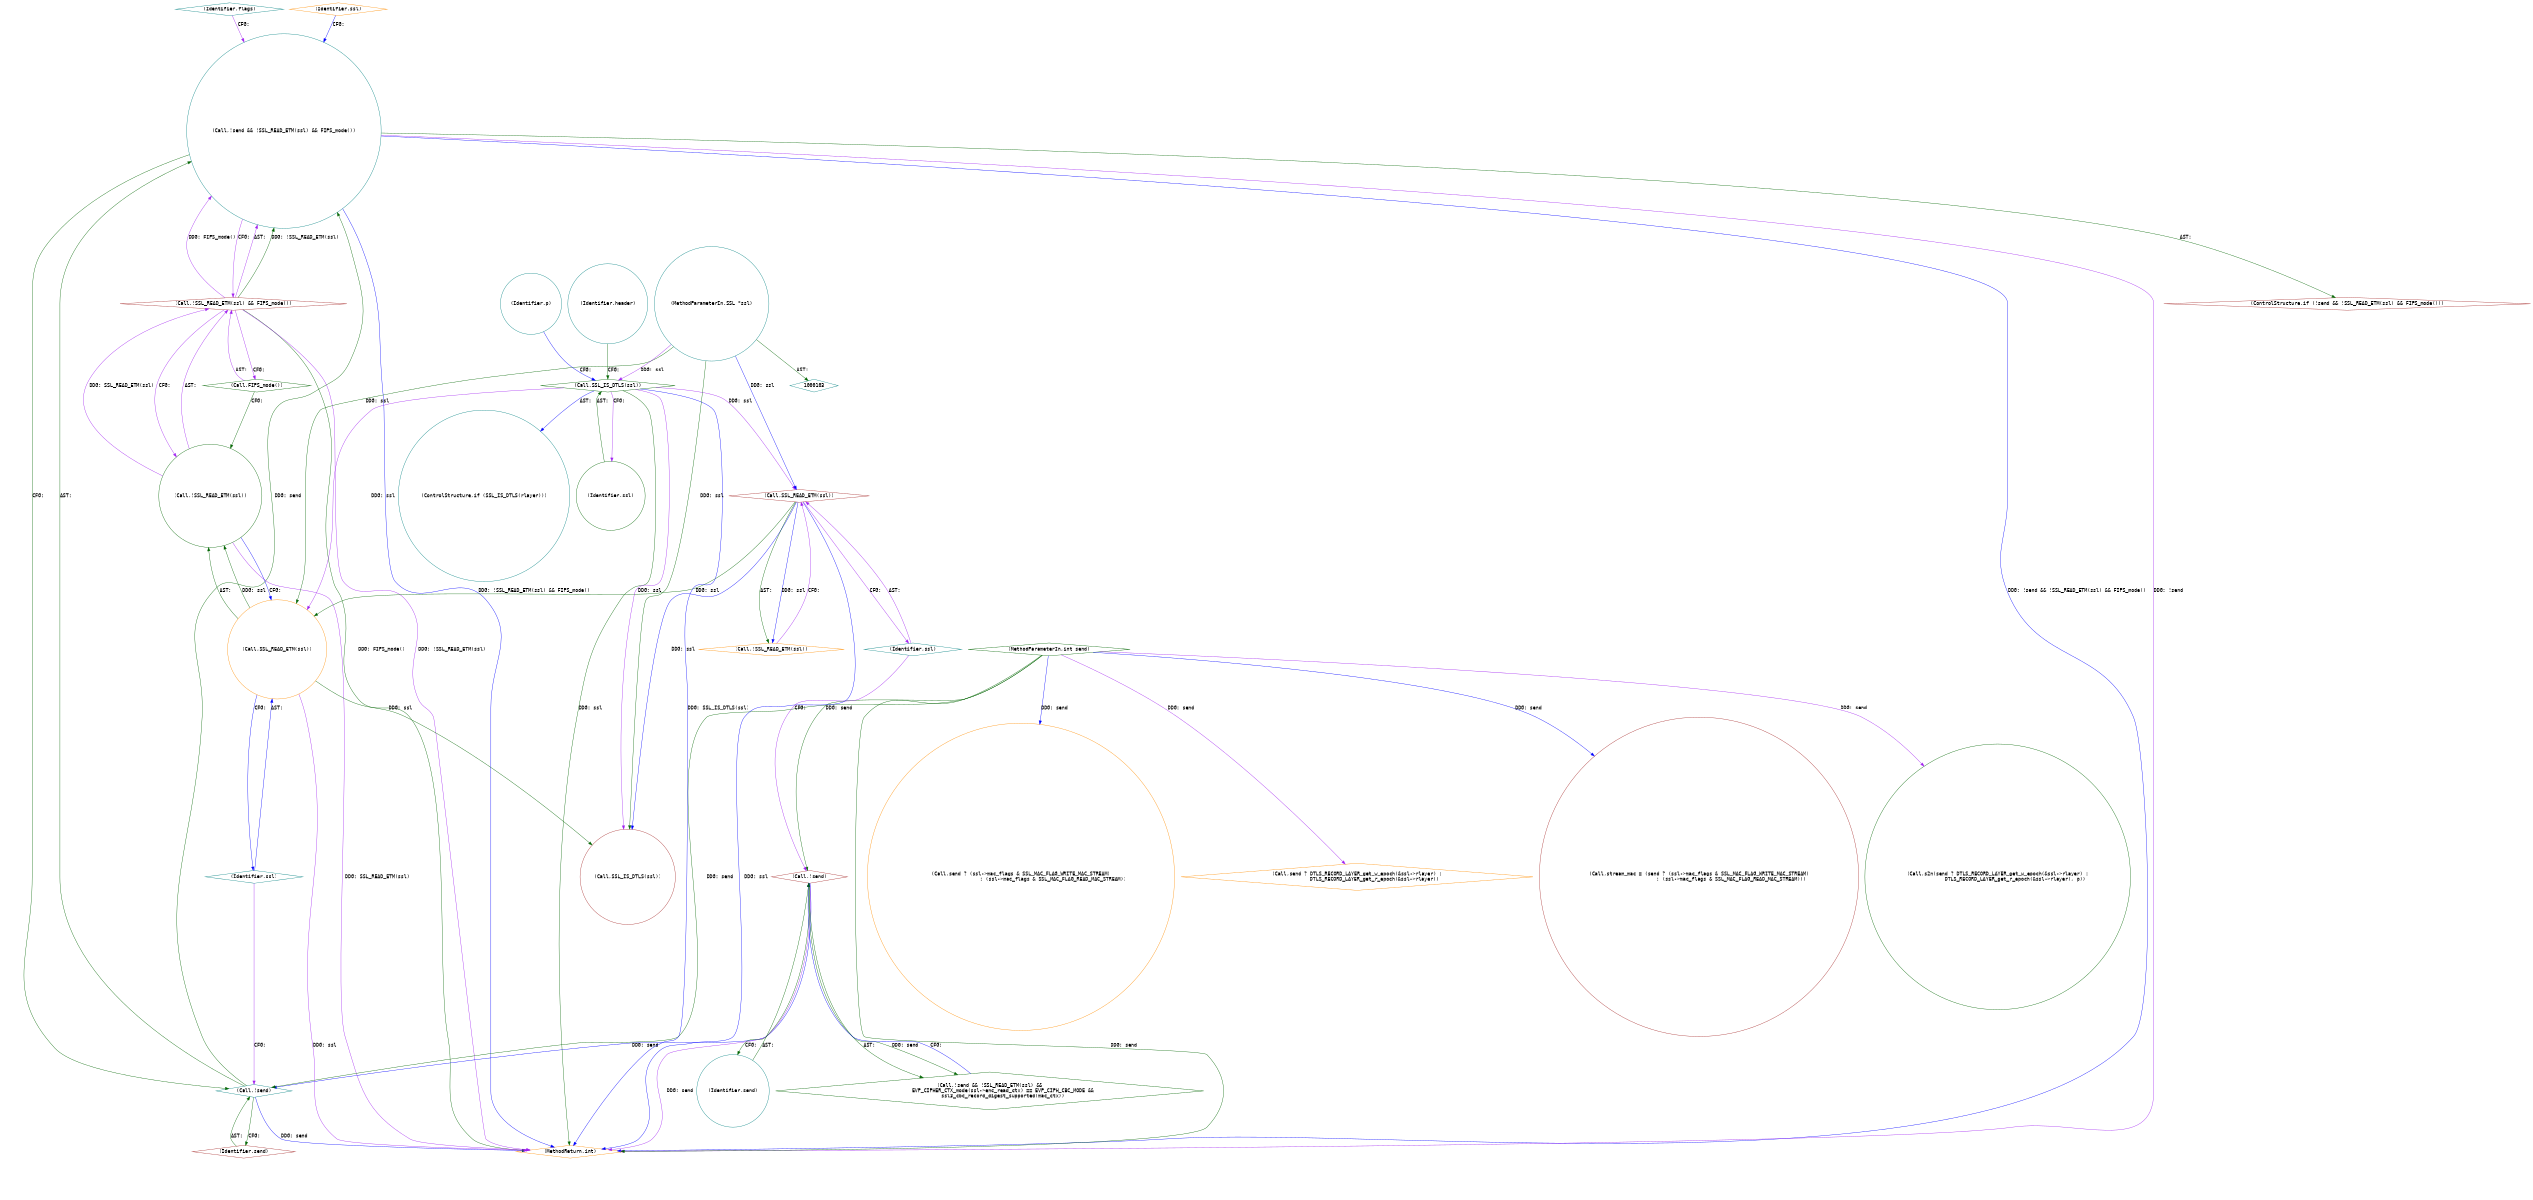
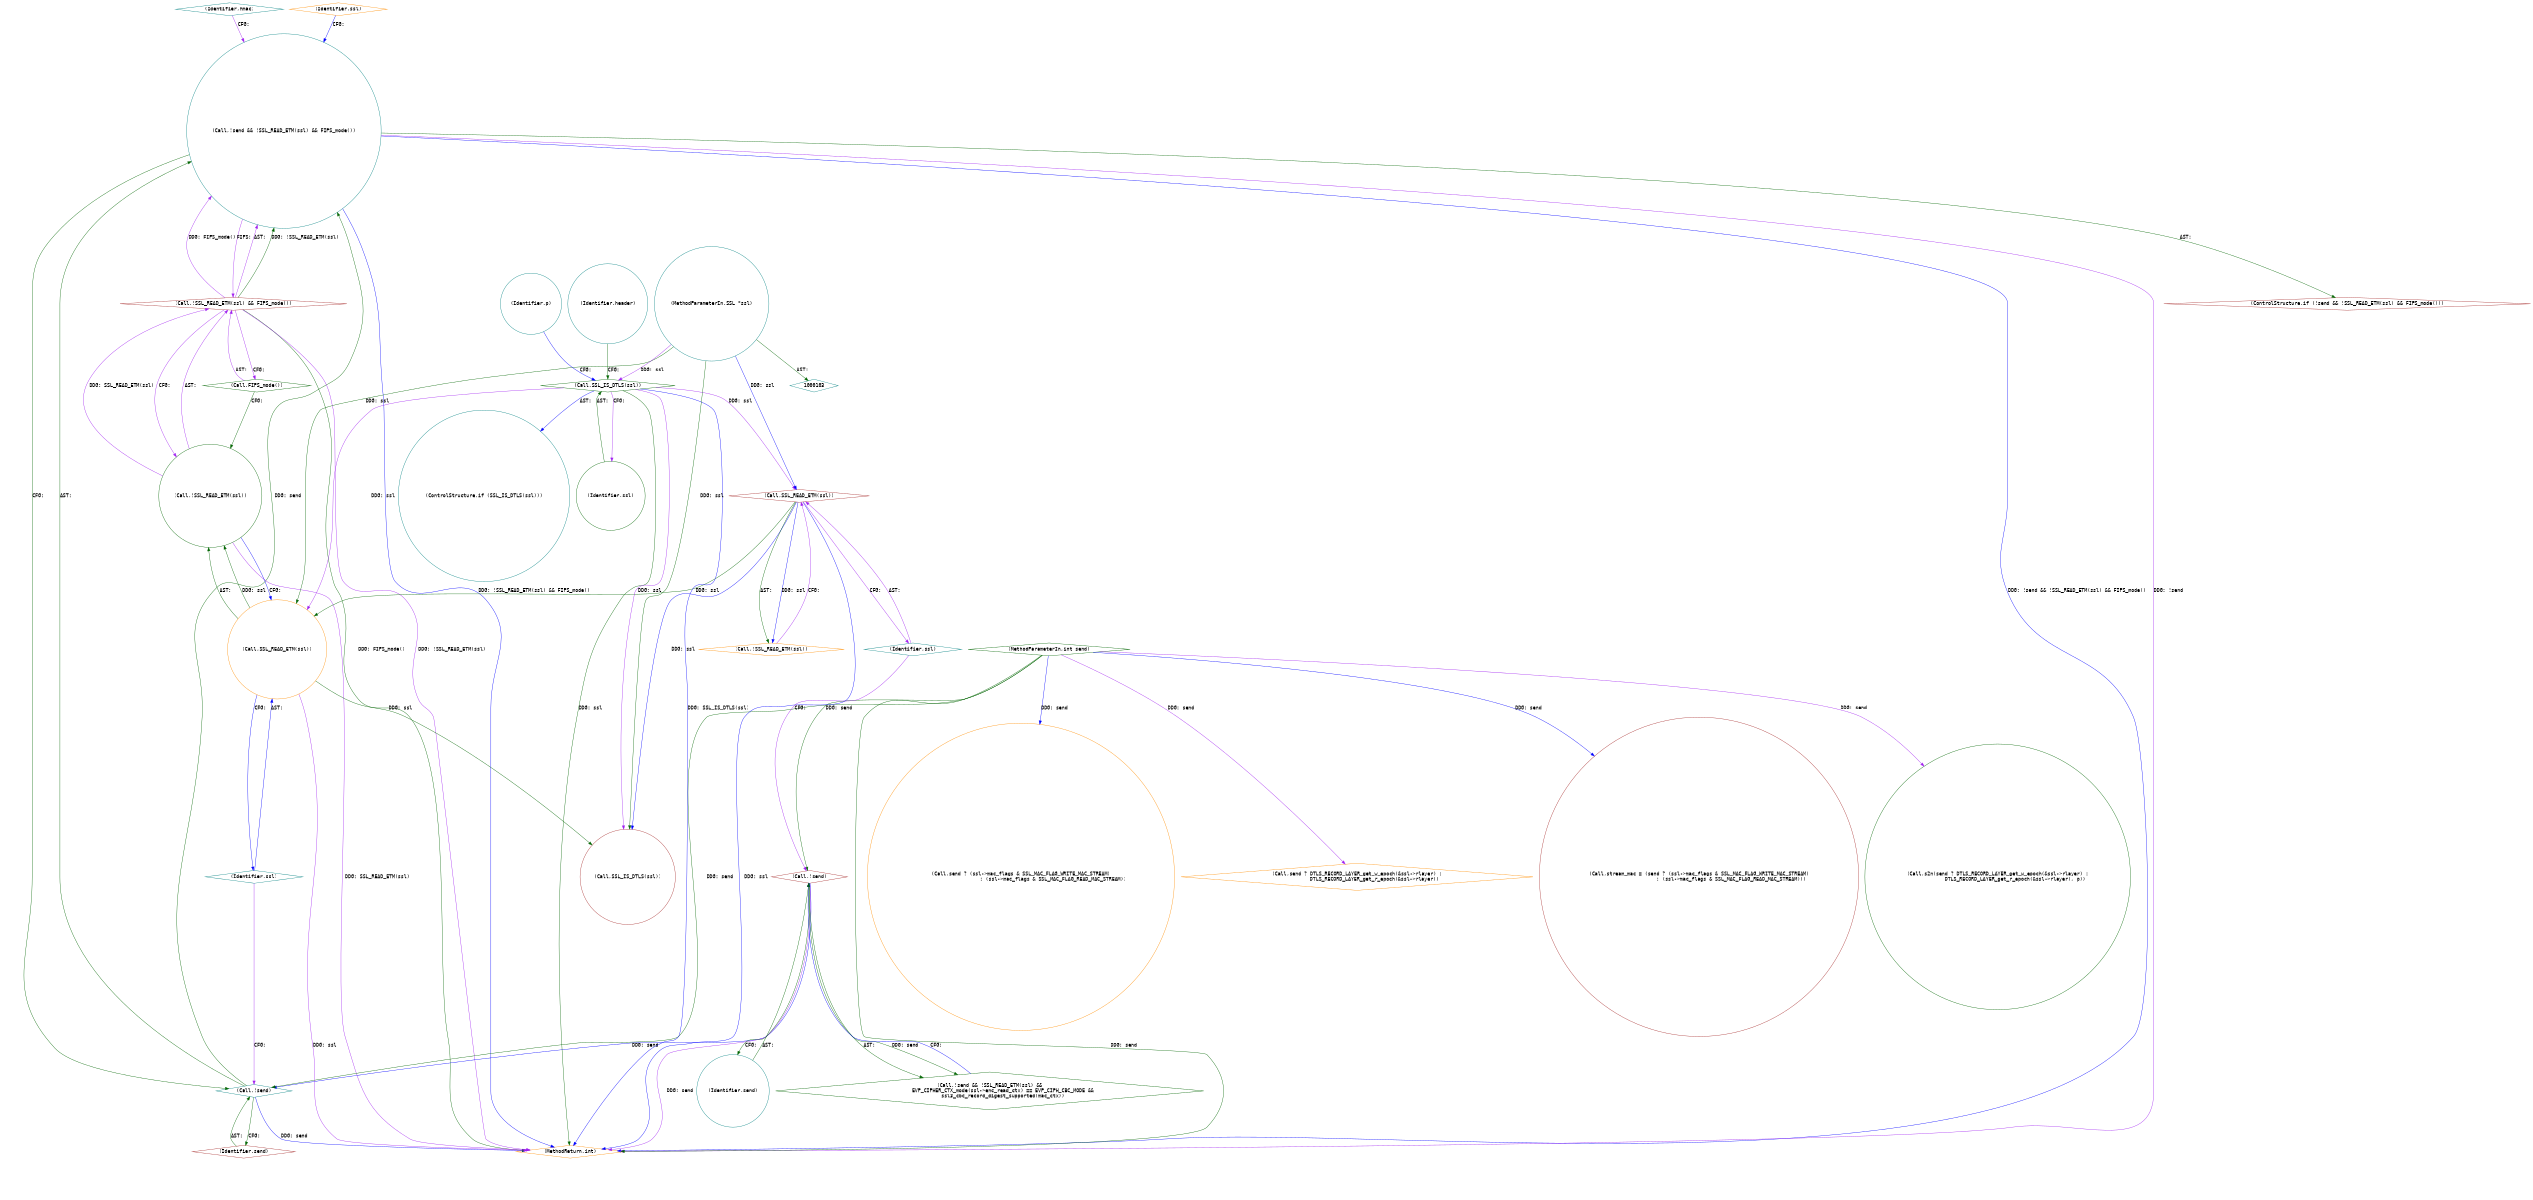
node "(Identifier,flags)": label "(Identifier,flags)" -> "(Identifier,hmac)"
edge "(Call,!send && !SSL_READ_ETM(ssl) && FIPS_mode())" -> "(Call,!SSL_READ_ETM(ssl) && FIPS_mode())": label "CFG: " -> "FIPS: "
node "(ControlStructure,if (SSL_IS_DTLS(rlayer)))": label "(ControlStructure,if (SSL_IS_DTLS(rlayer)))" -> "(ControlStructure,if (SSL_IS_DTLS(ssl)))"
